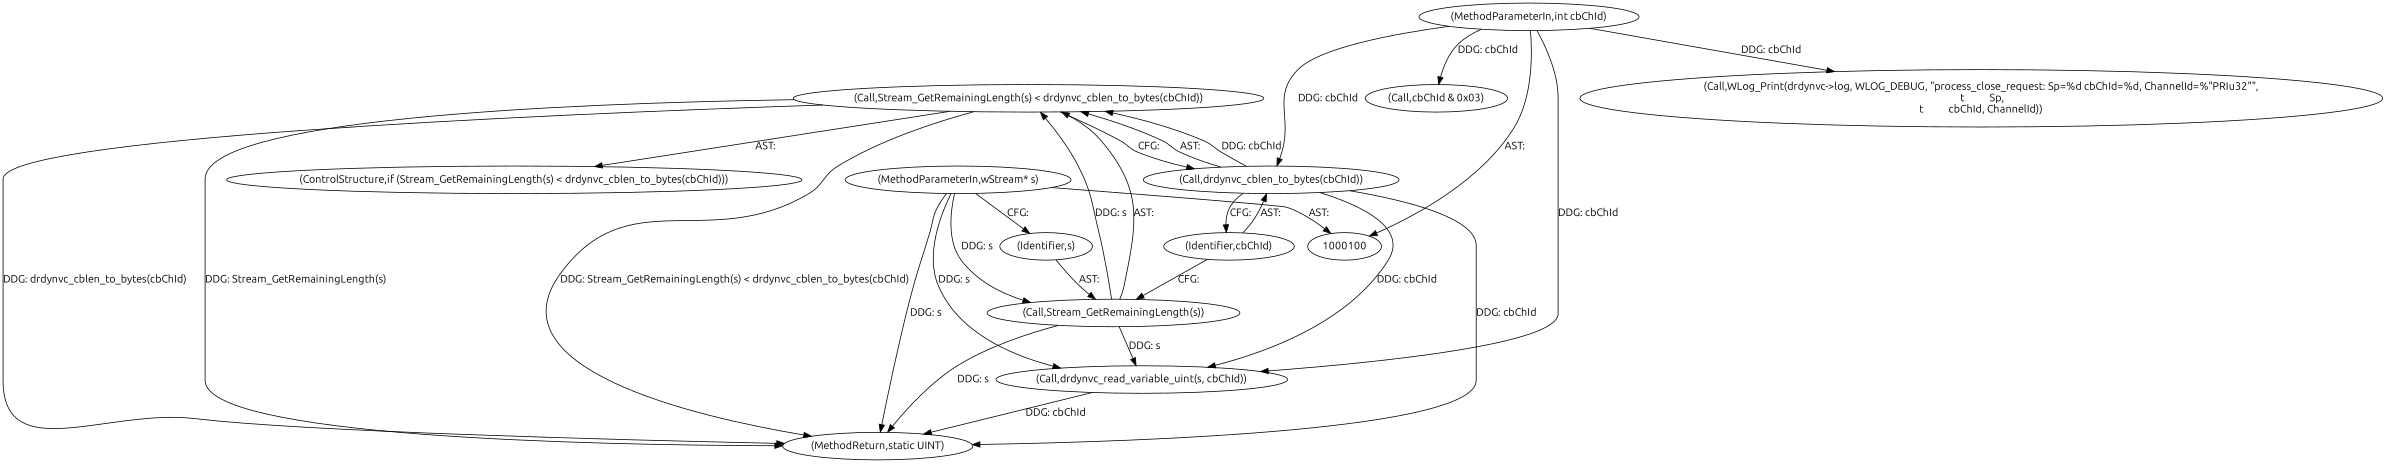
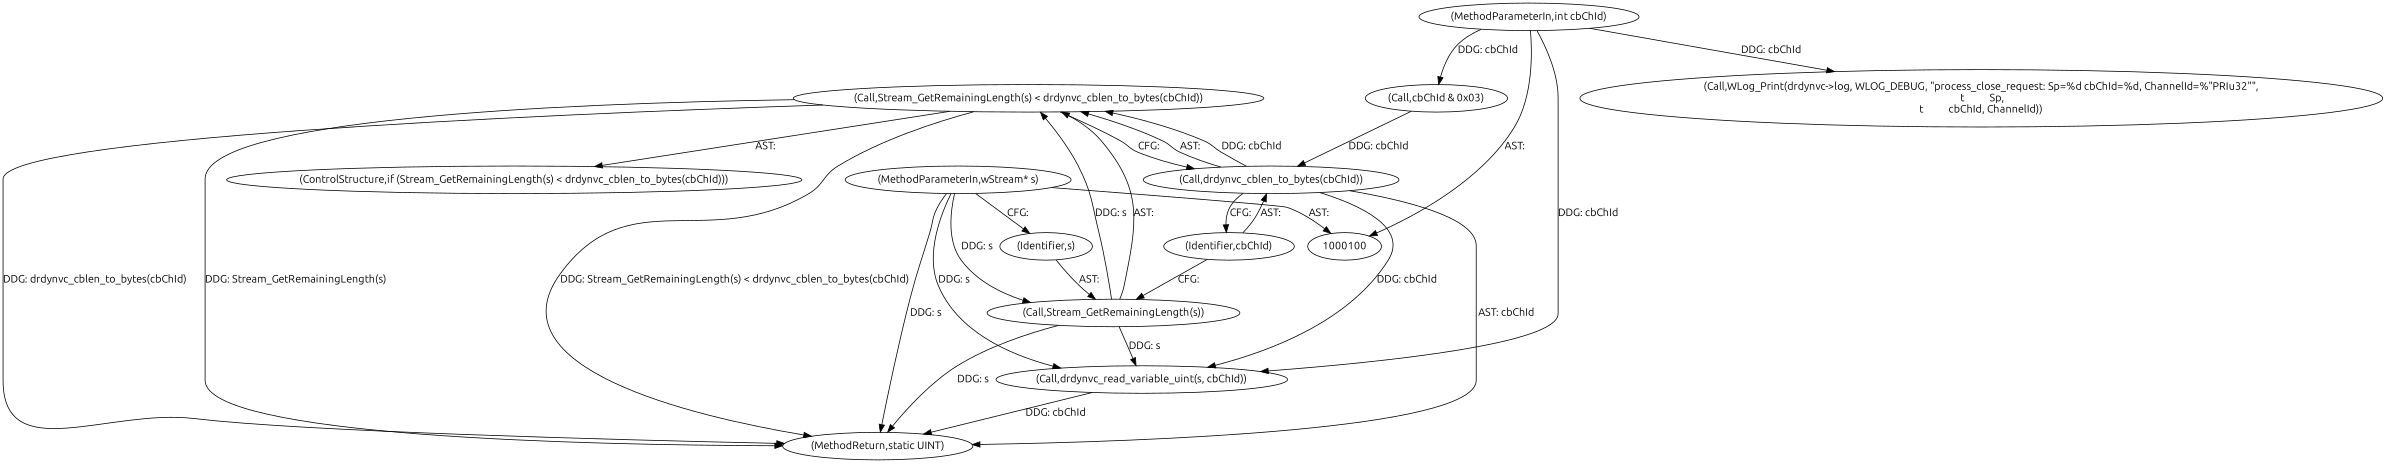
edge "(MethodParameterIn,int cbChId)" -> "(Call,drdynvc_cblen_to_bytes(cbChId))": now "(Call,cbChId & 0x03)" -> "(Call,drdynvc_cblen_to_bytes(cbChId))"
edge "(Call,drdynvc_cblen_to_bytes(cbChId))" -> "(MethodReturn,static UINT)": label "DDG: cbChId" -> "AST: cbChId"
